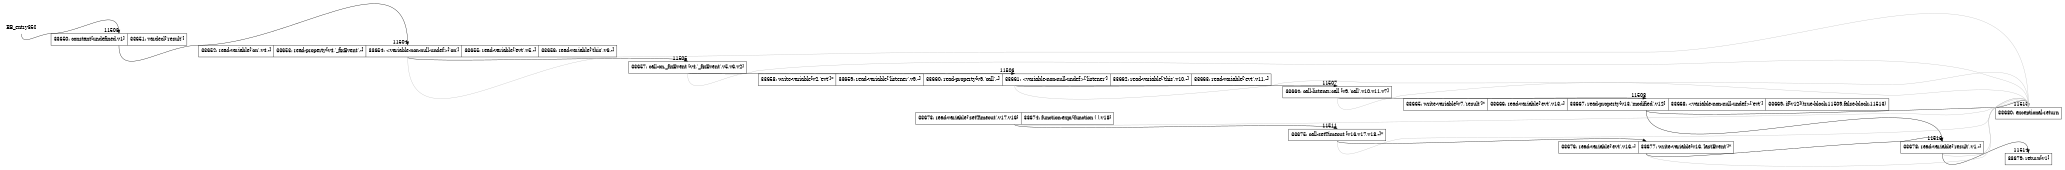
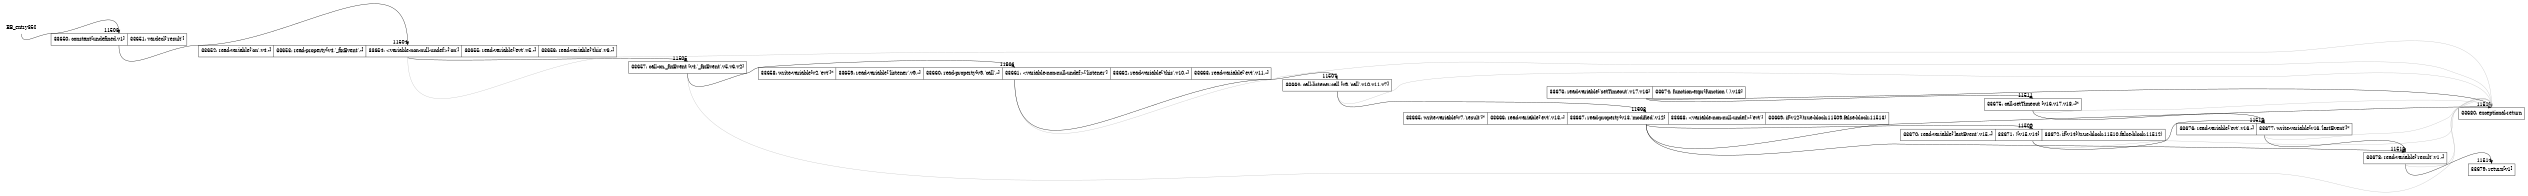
edge "33673: read-variable['setTimeout',v17,v16]" -> "33680: exceptional-return": color gray -> black
node "33670: read-variable['lastEvent',v15,-]": added
